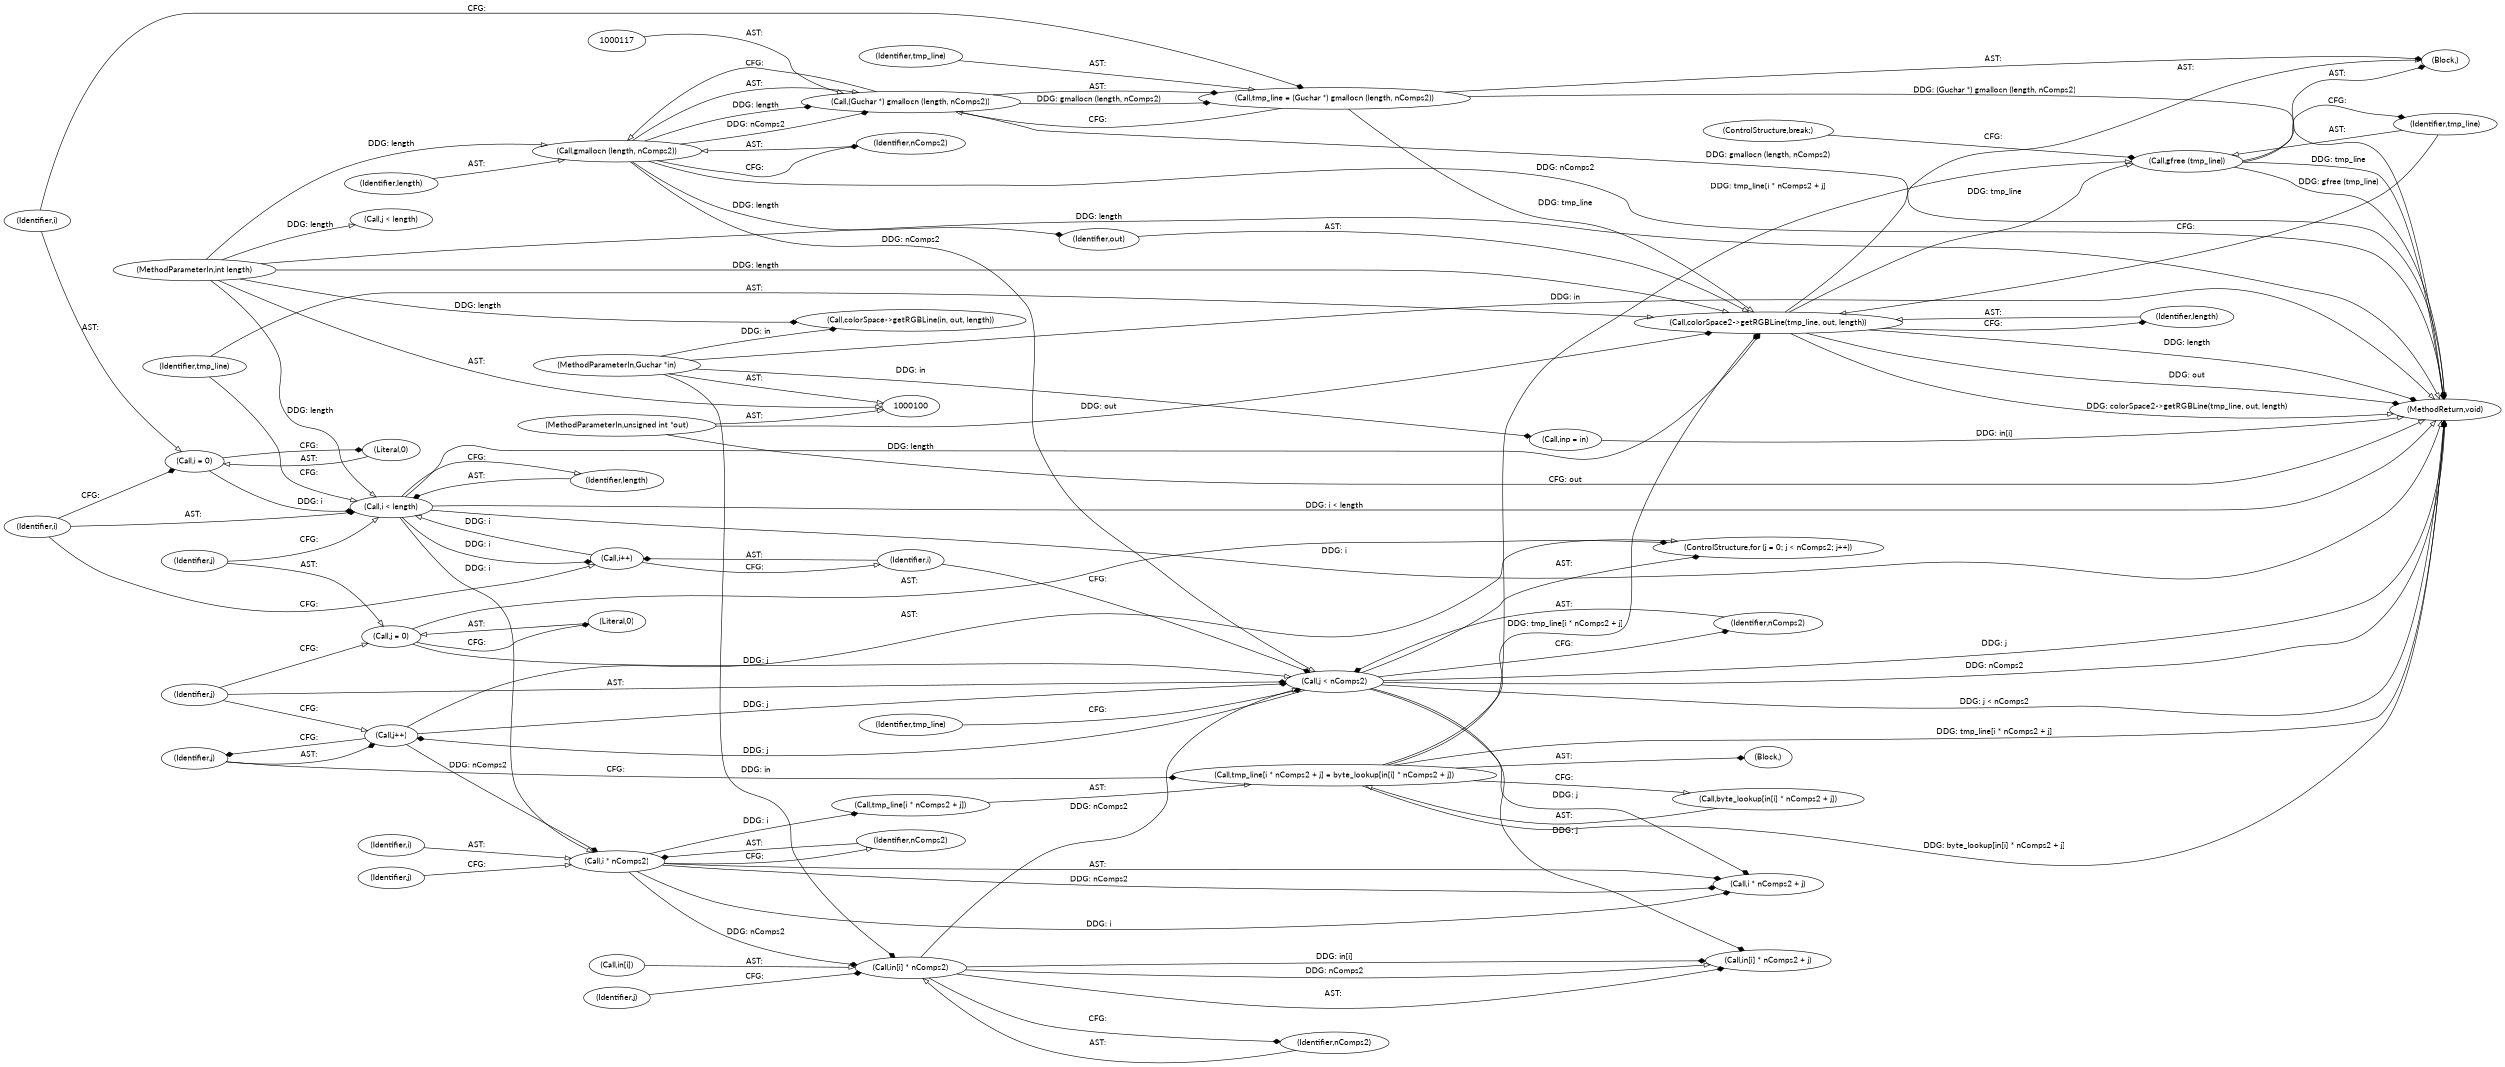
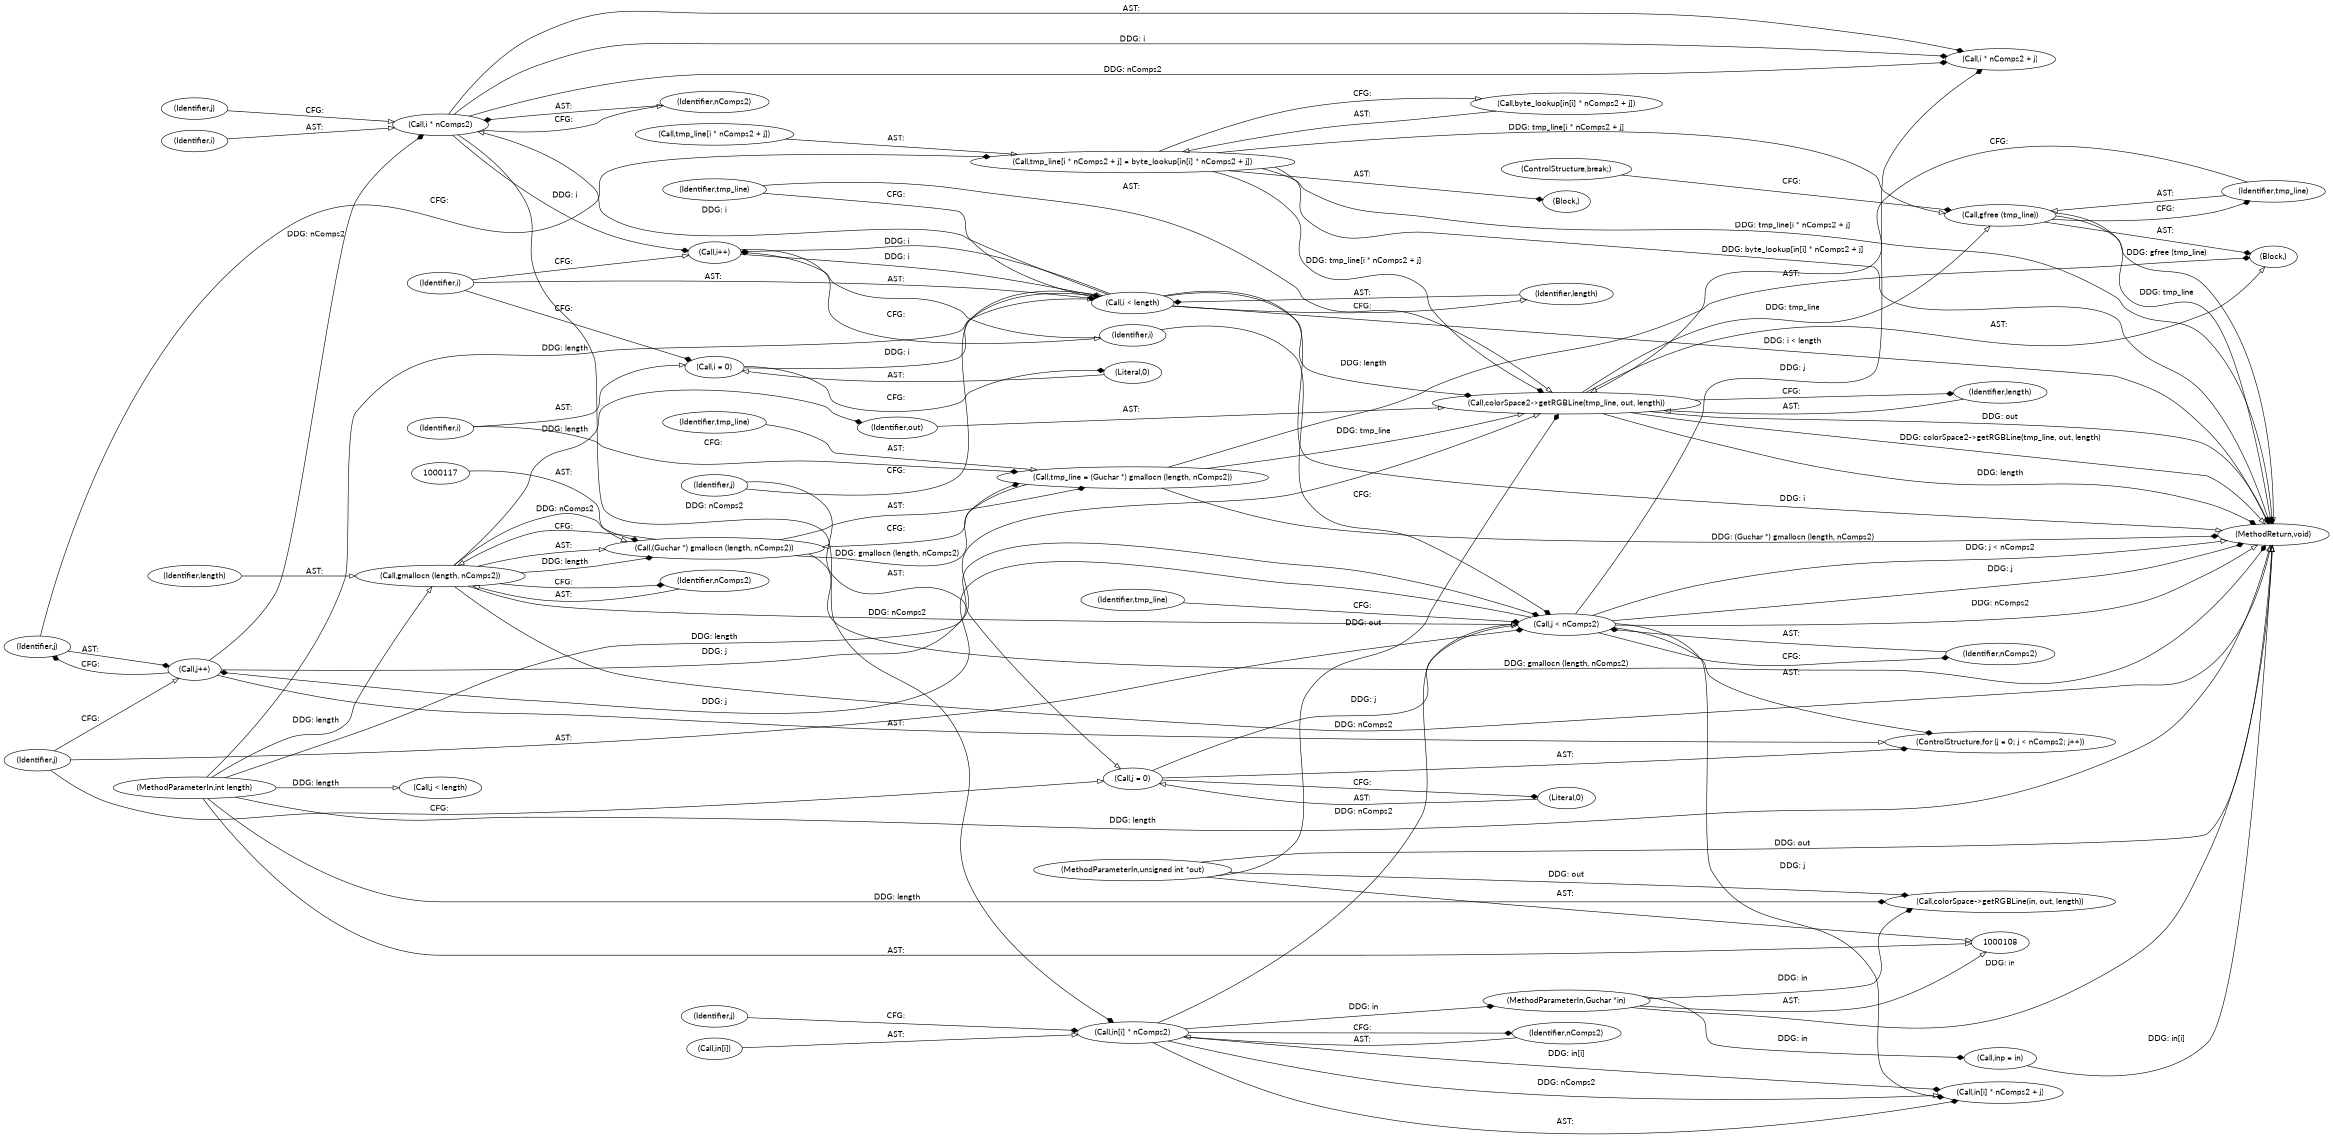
node "1000100": label "1000100" -> "1000108"
edge "(MethodParameterIn,unsigned int *out)" -> "(MethodReturn,void)": label "CFG: out" -> "DDG: out"
edge "(MethodParameterIn,Guchar *in)" -> "(Call,in[i] * nComps2)": reversed
edge "(Call,i * nComps2)" -> "(Call,tmp_line[i * nComps2 + j])": now "(Call,i * nComps2)" -> "(Call,i++)"
edge "(MethodParameterIn,unsigned int *out)" -> "(Call,colorSpace->getRGBLine(in, out, length))": added, label "DDG: out"
